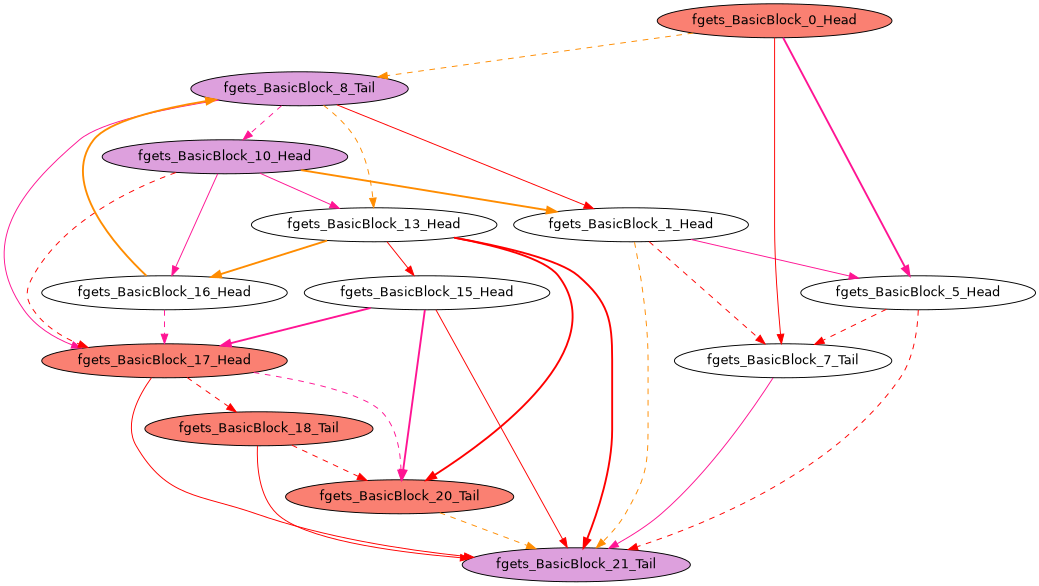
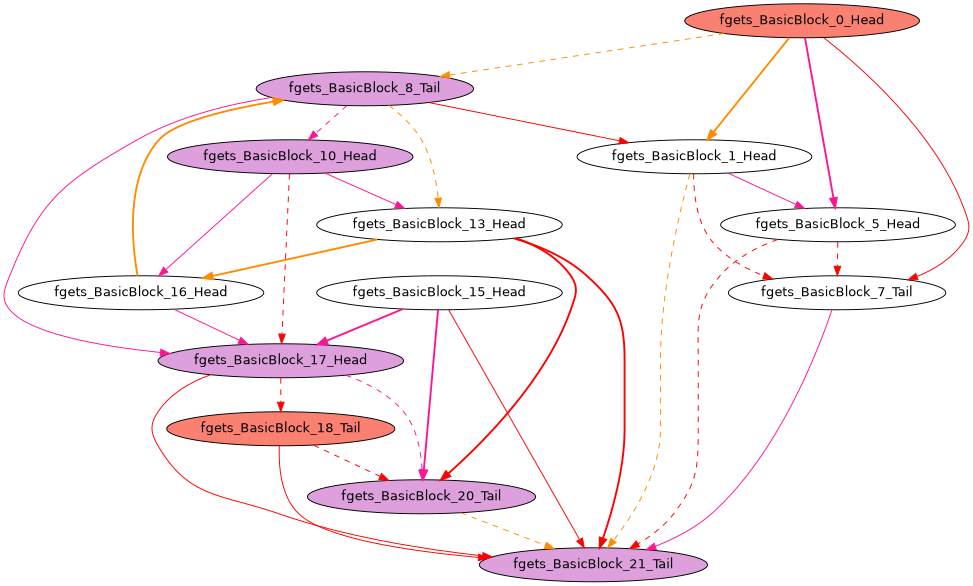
edge "fgets_BasicBlock_10_Head" -> "fgets_BasicBlock_1_Head": now "fgets_BasicBlock_0_Head" -> "fgets_BasicBlock_1_Head"
edge "fgets_BasicBlock_13_Head" -> "fgets_BasicBlock_15_Head": removed
edge "fgets_BasicBlock_16_Head" -> "fgets_BasicBlock_17_Head": style dashed -> solid
node "fgets_BasicBlock_17_Head": fillcolor salmon -> plum
node "fgets_BasicBlock_20_Tail": fillcolor salmon -> plum
